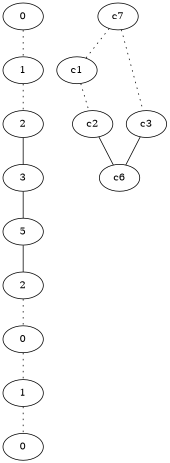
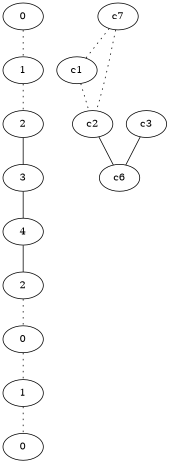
edge "c7" -- "c3": now "c7" -- "c2"
node "5": label "5" -> "4"
